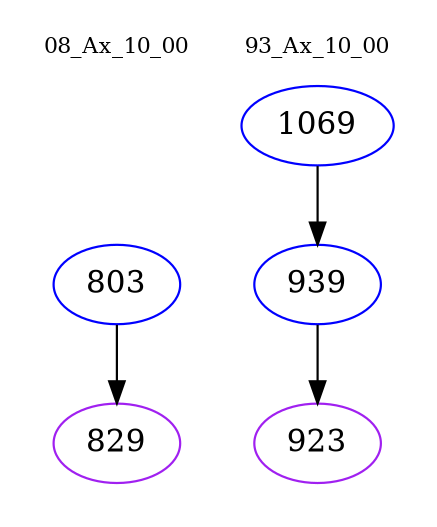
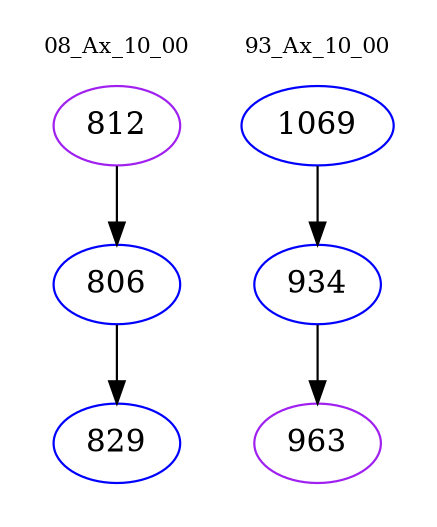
node "812": added
node "803": label "803" -> "806"
node "939": label "939" -> "934"
node "829": color purple -> blue
node "923": label "923" -> "963"
